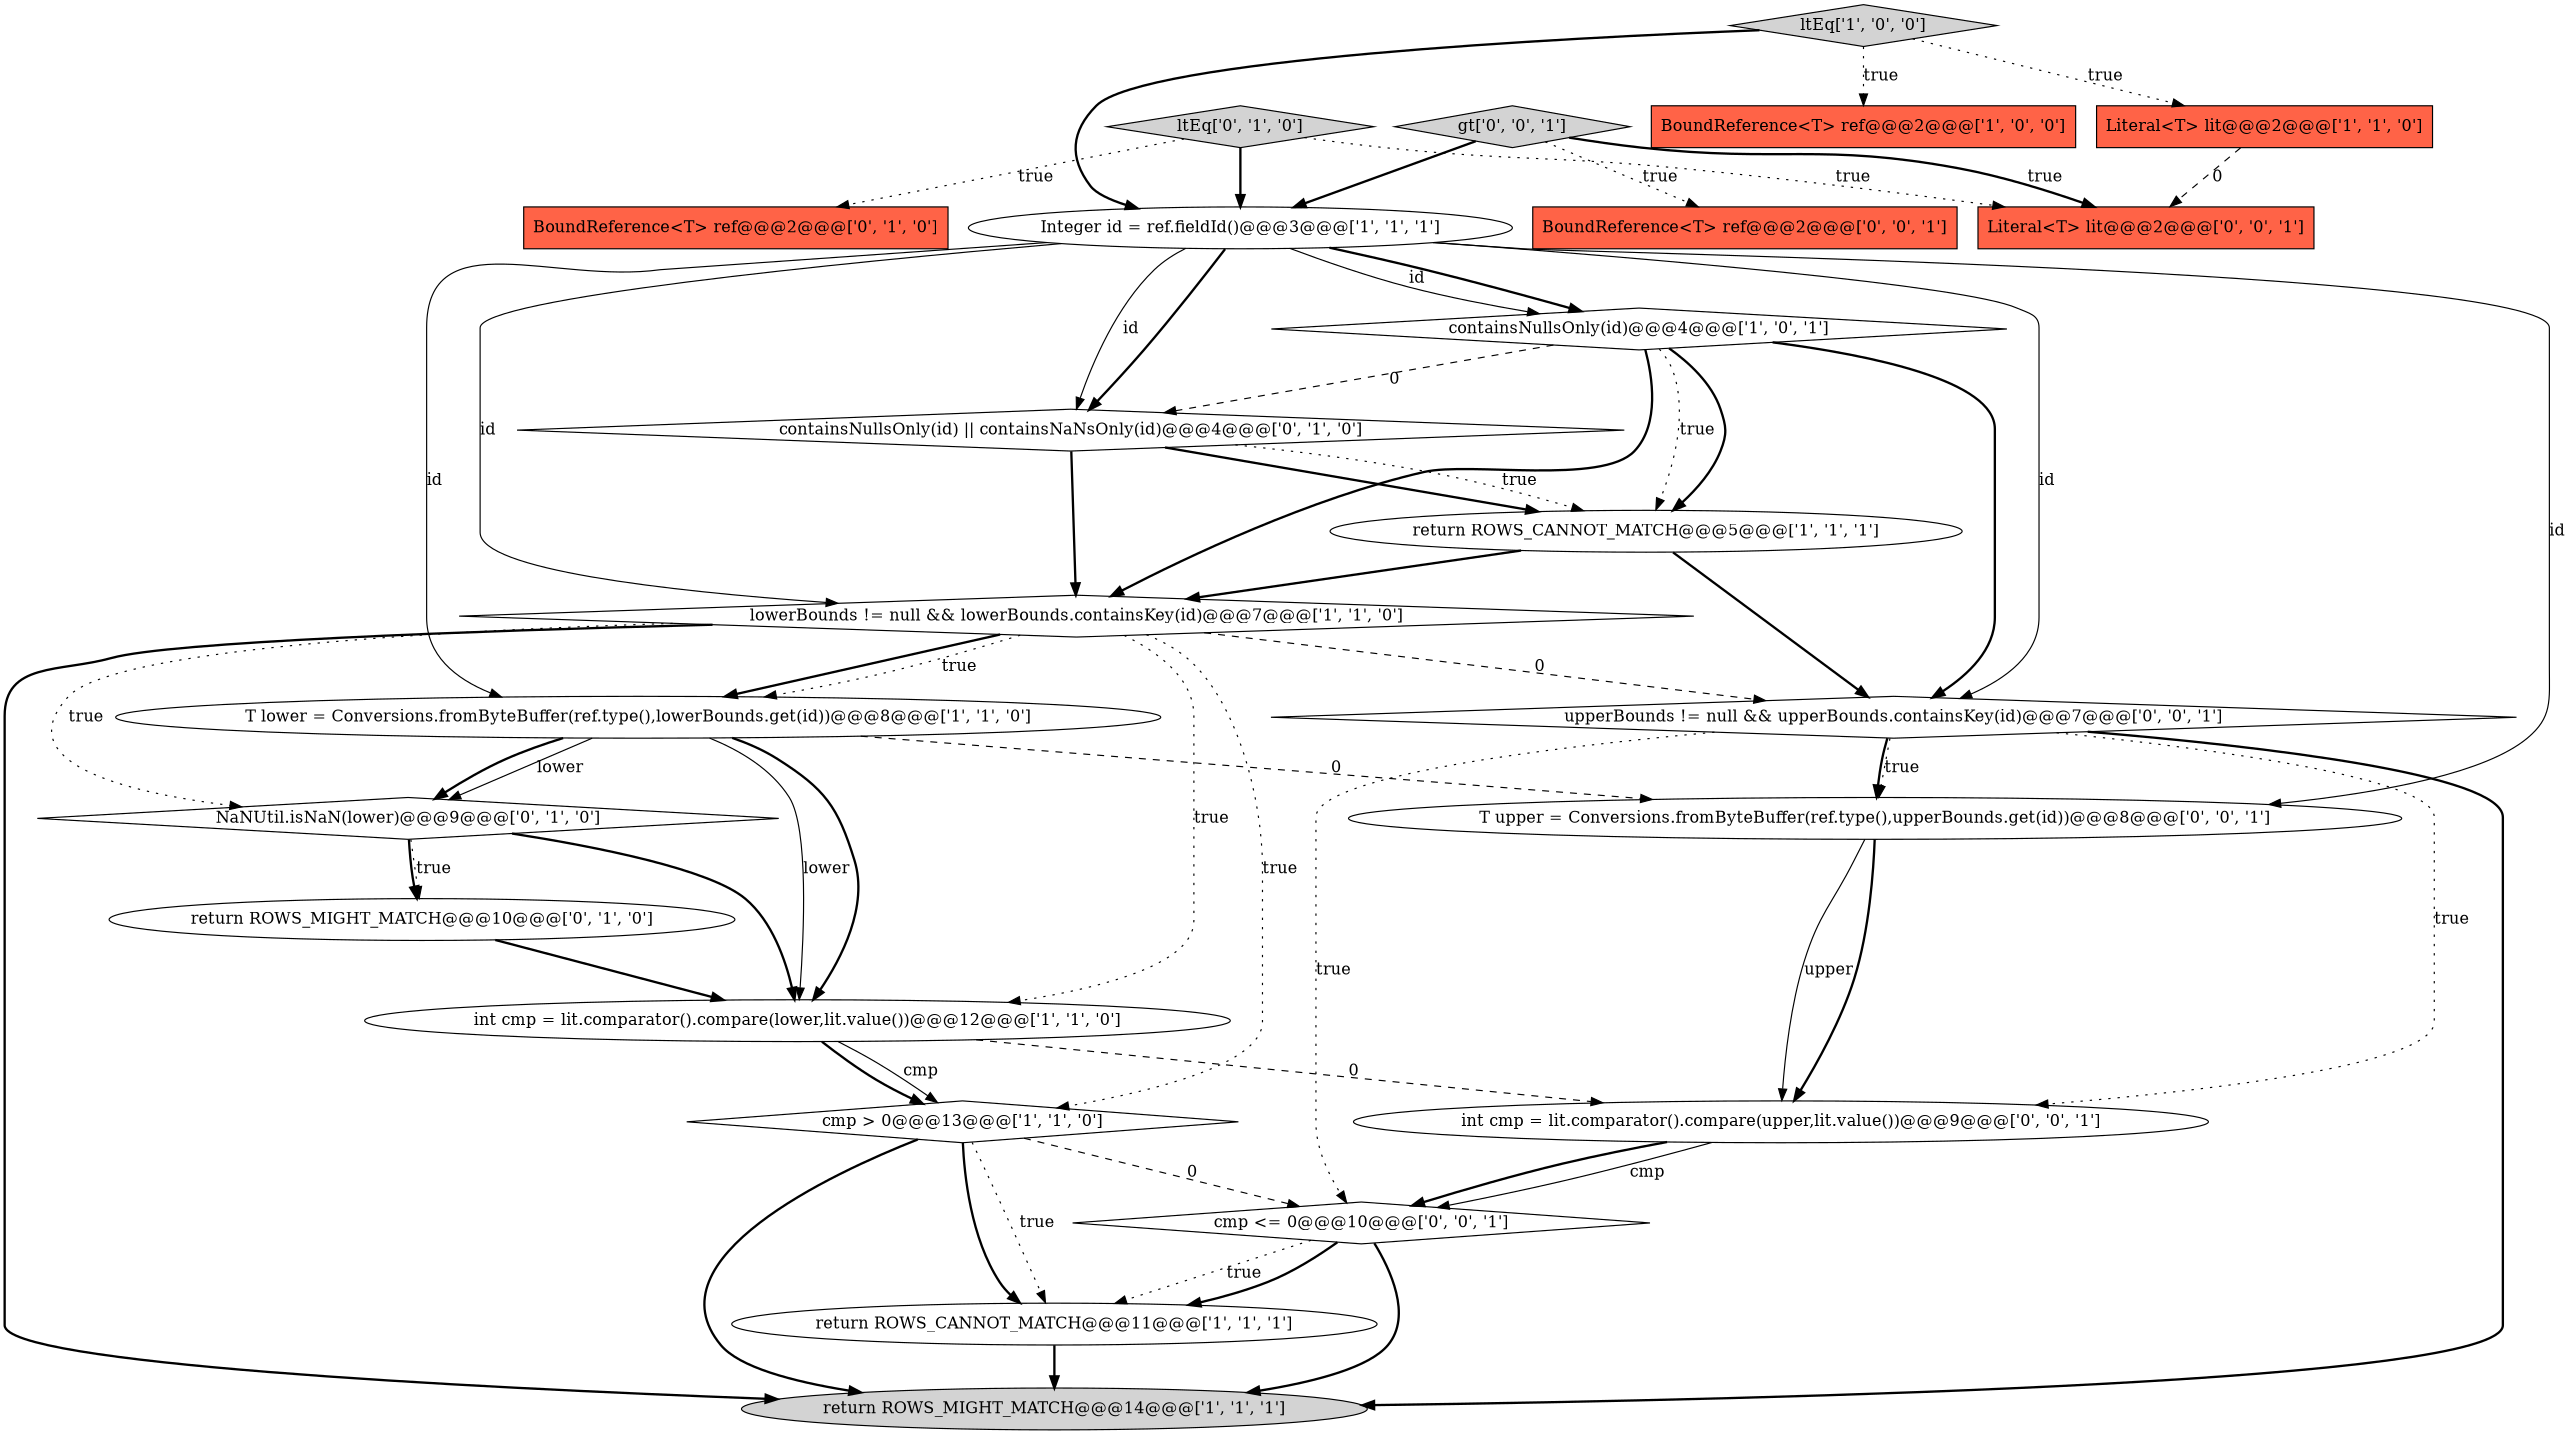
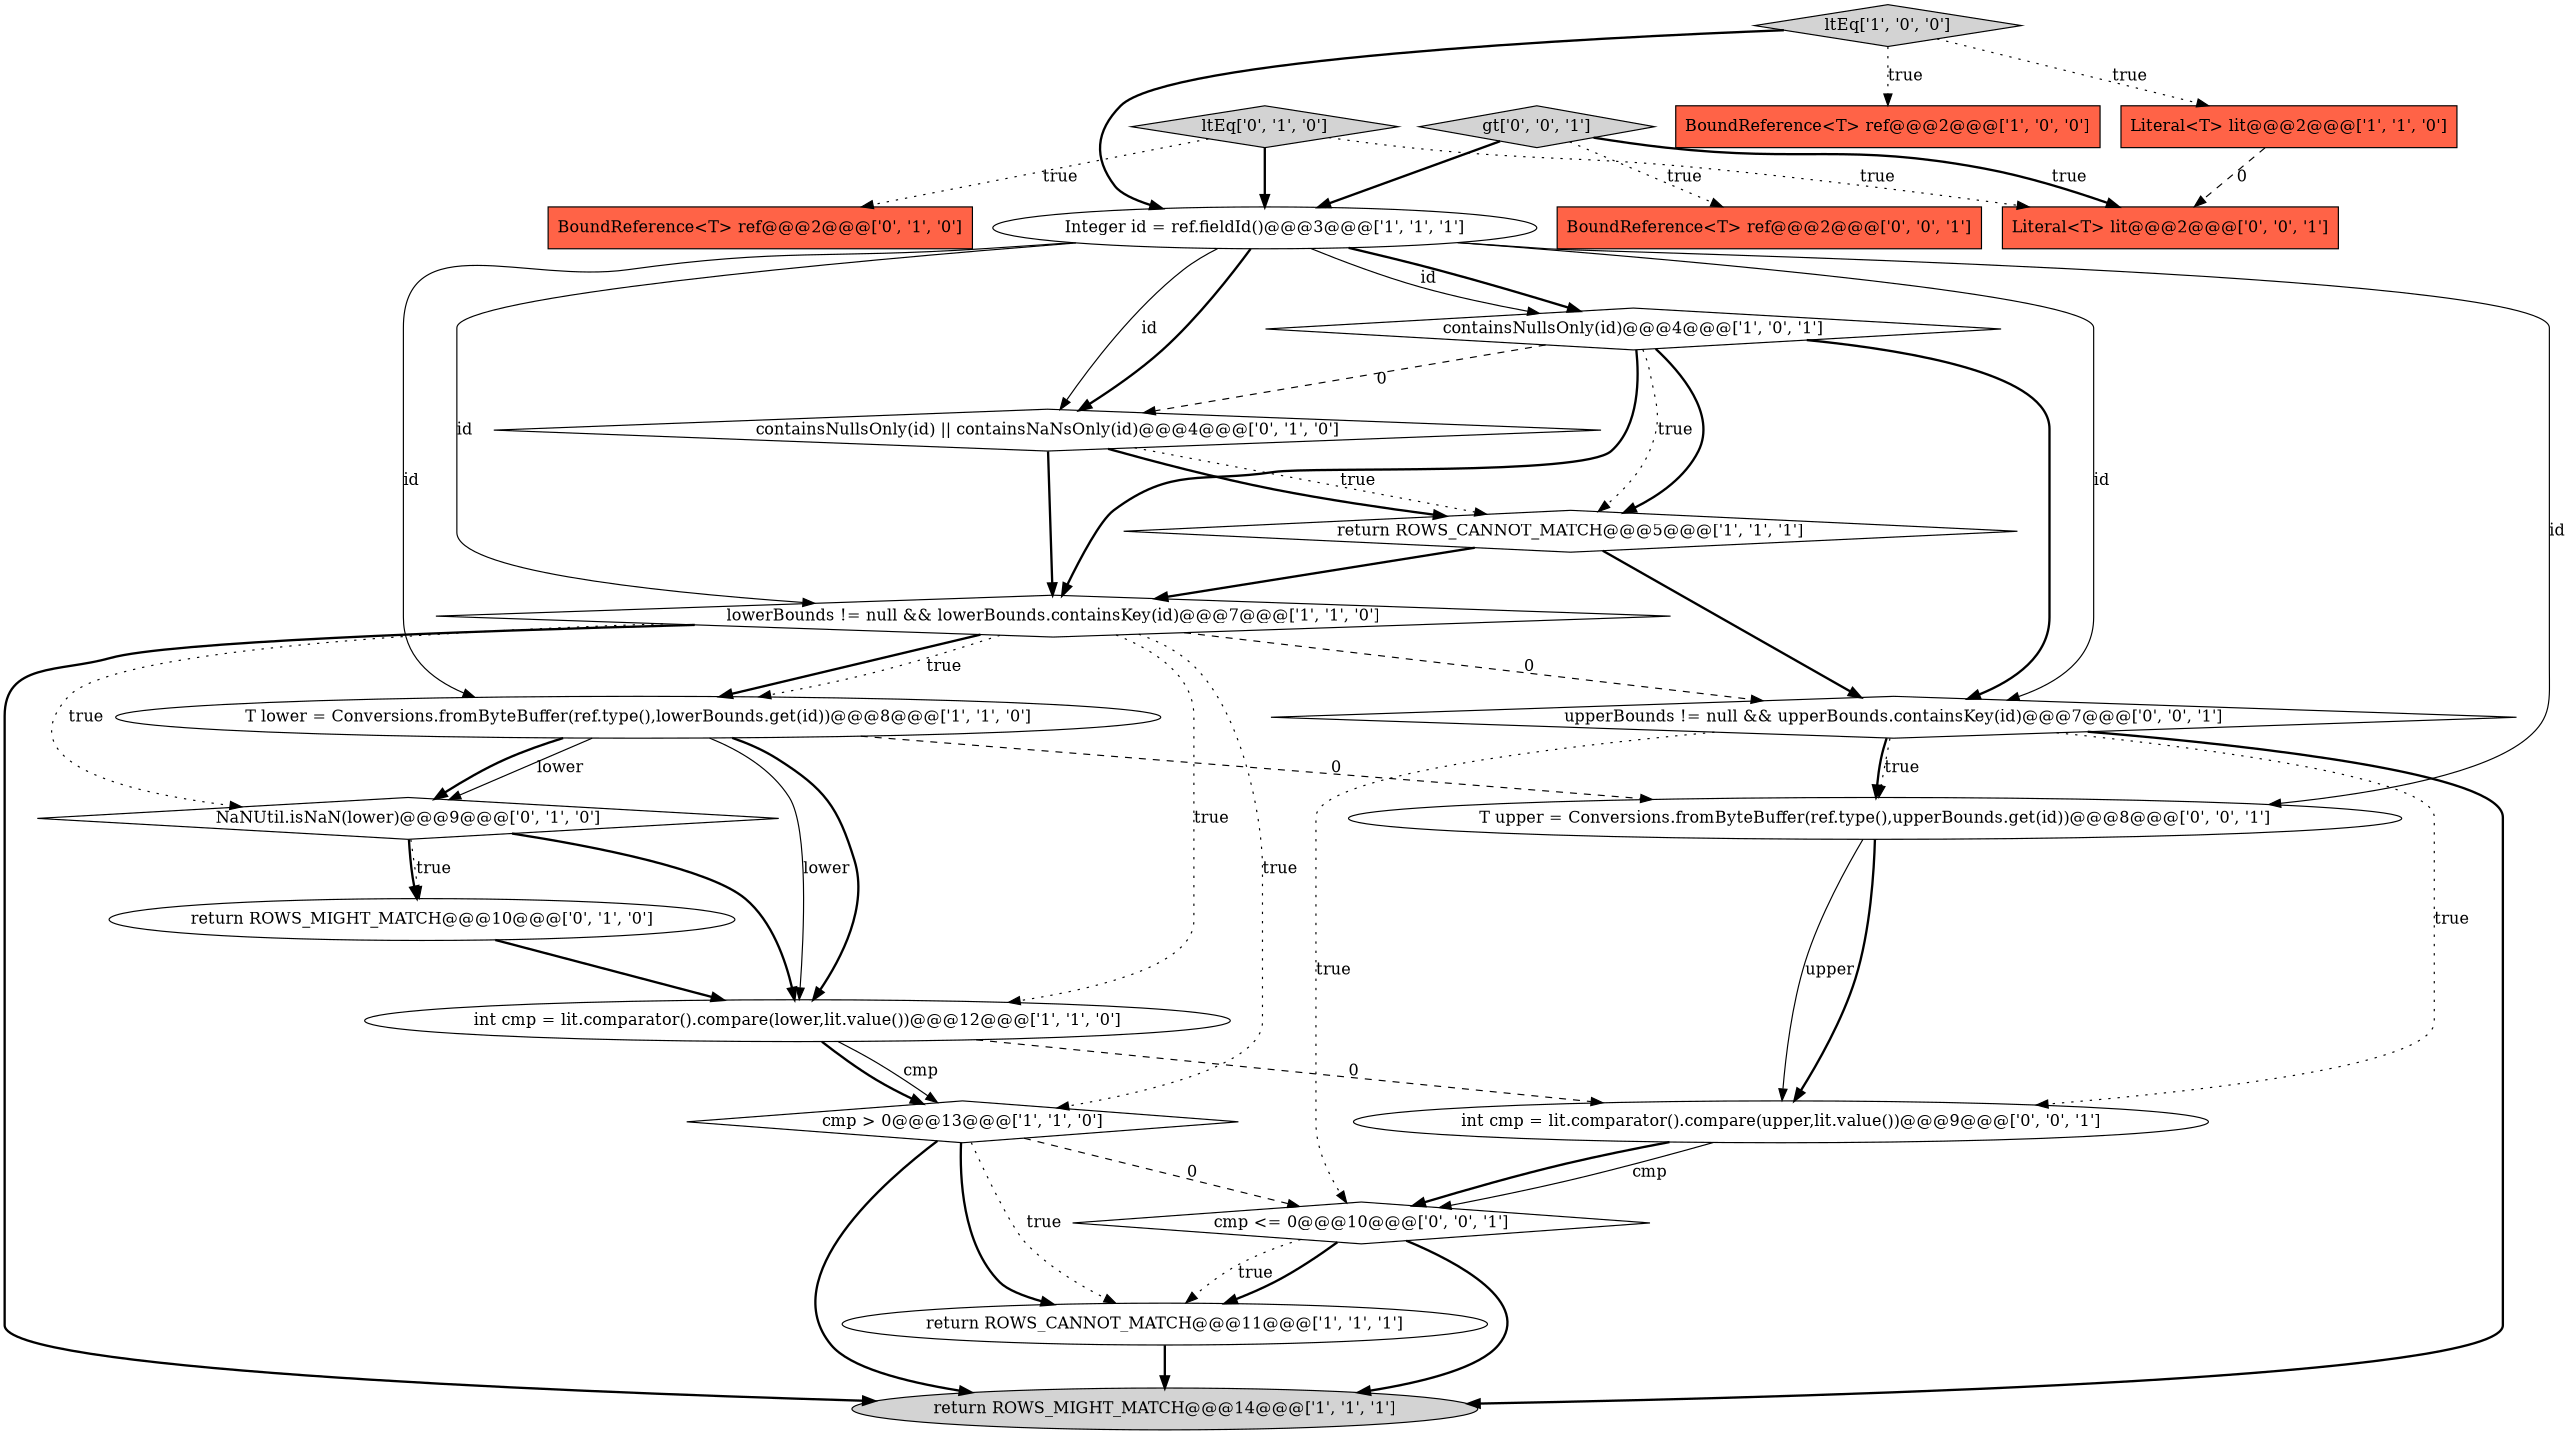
node "return ROWS_CANNOT_MATCH@@@5@@@['1', '1', '1']": shape ellipse -> diamond
